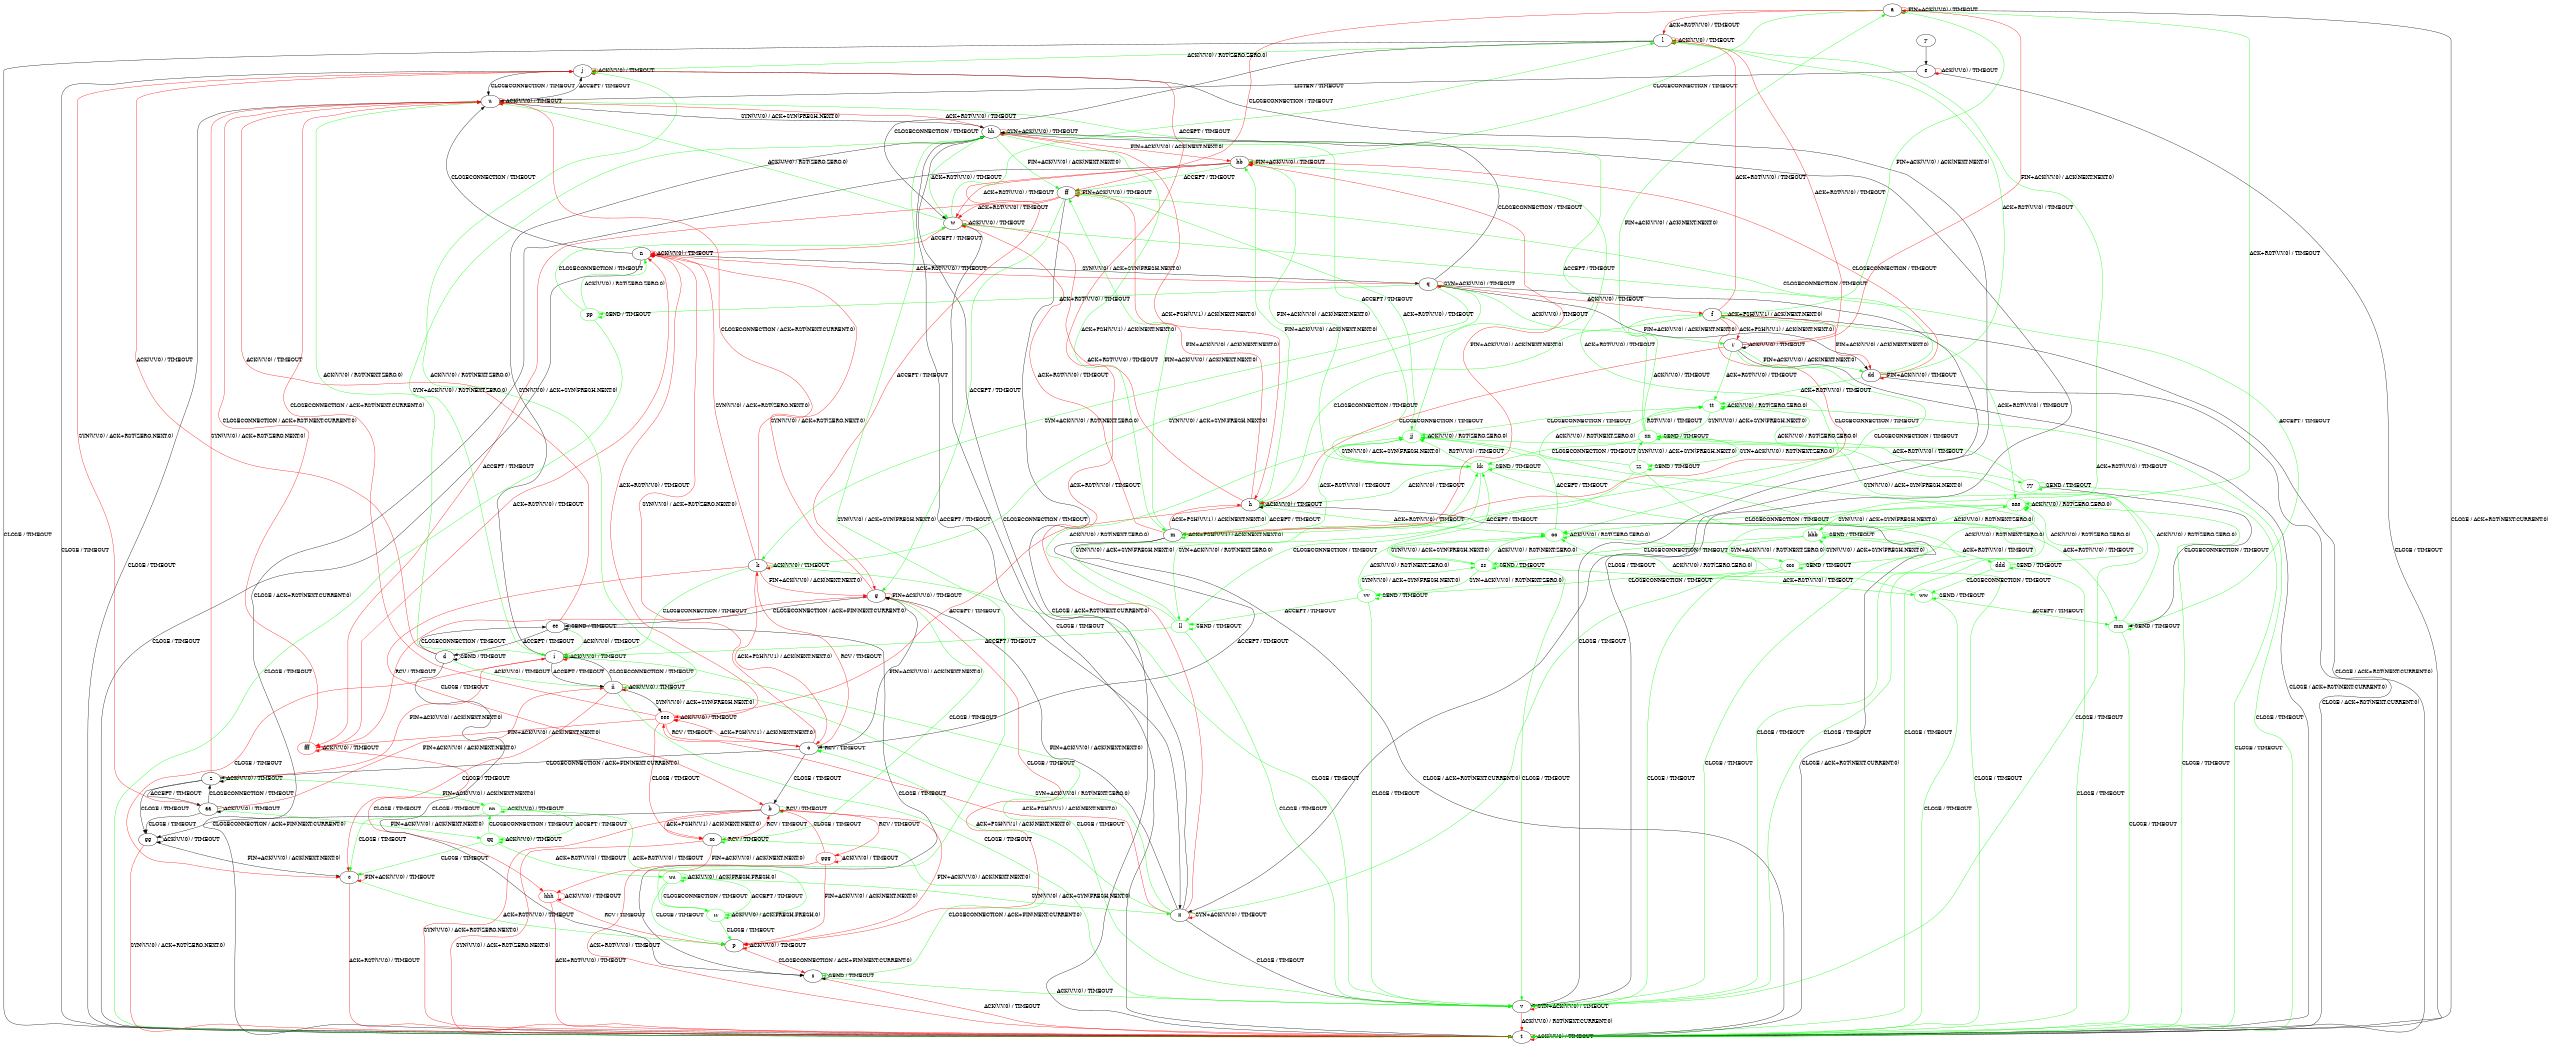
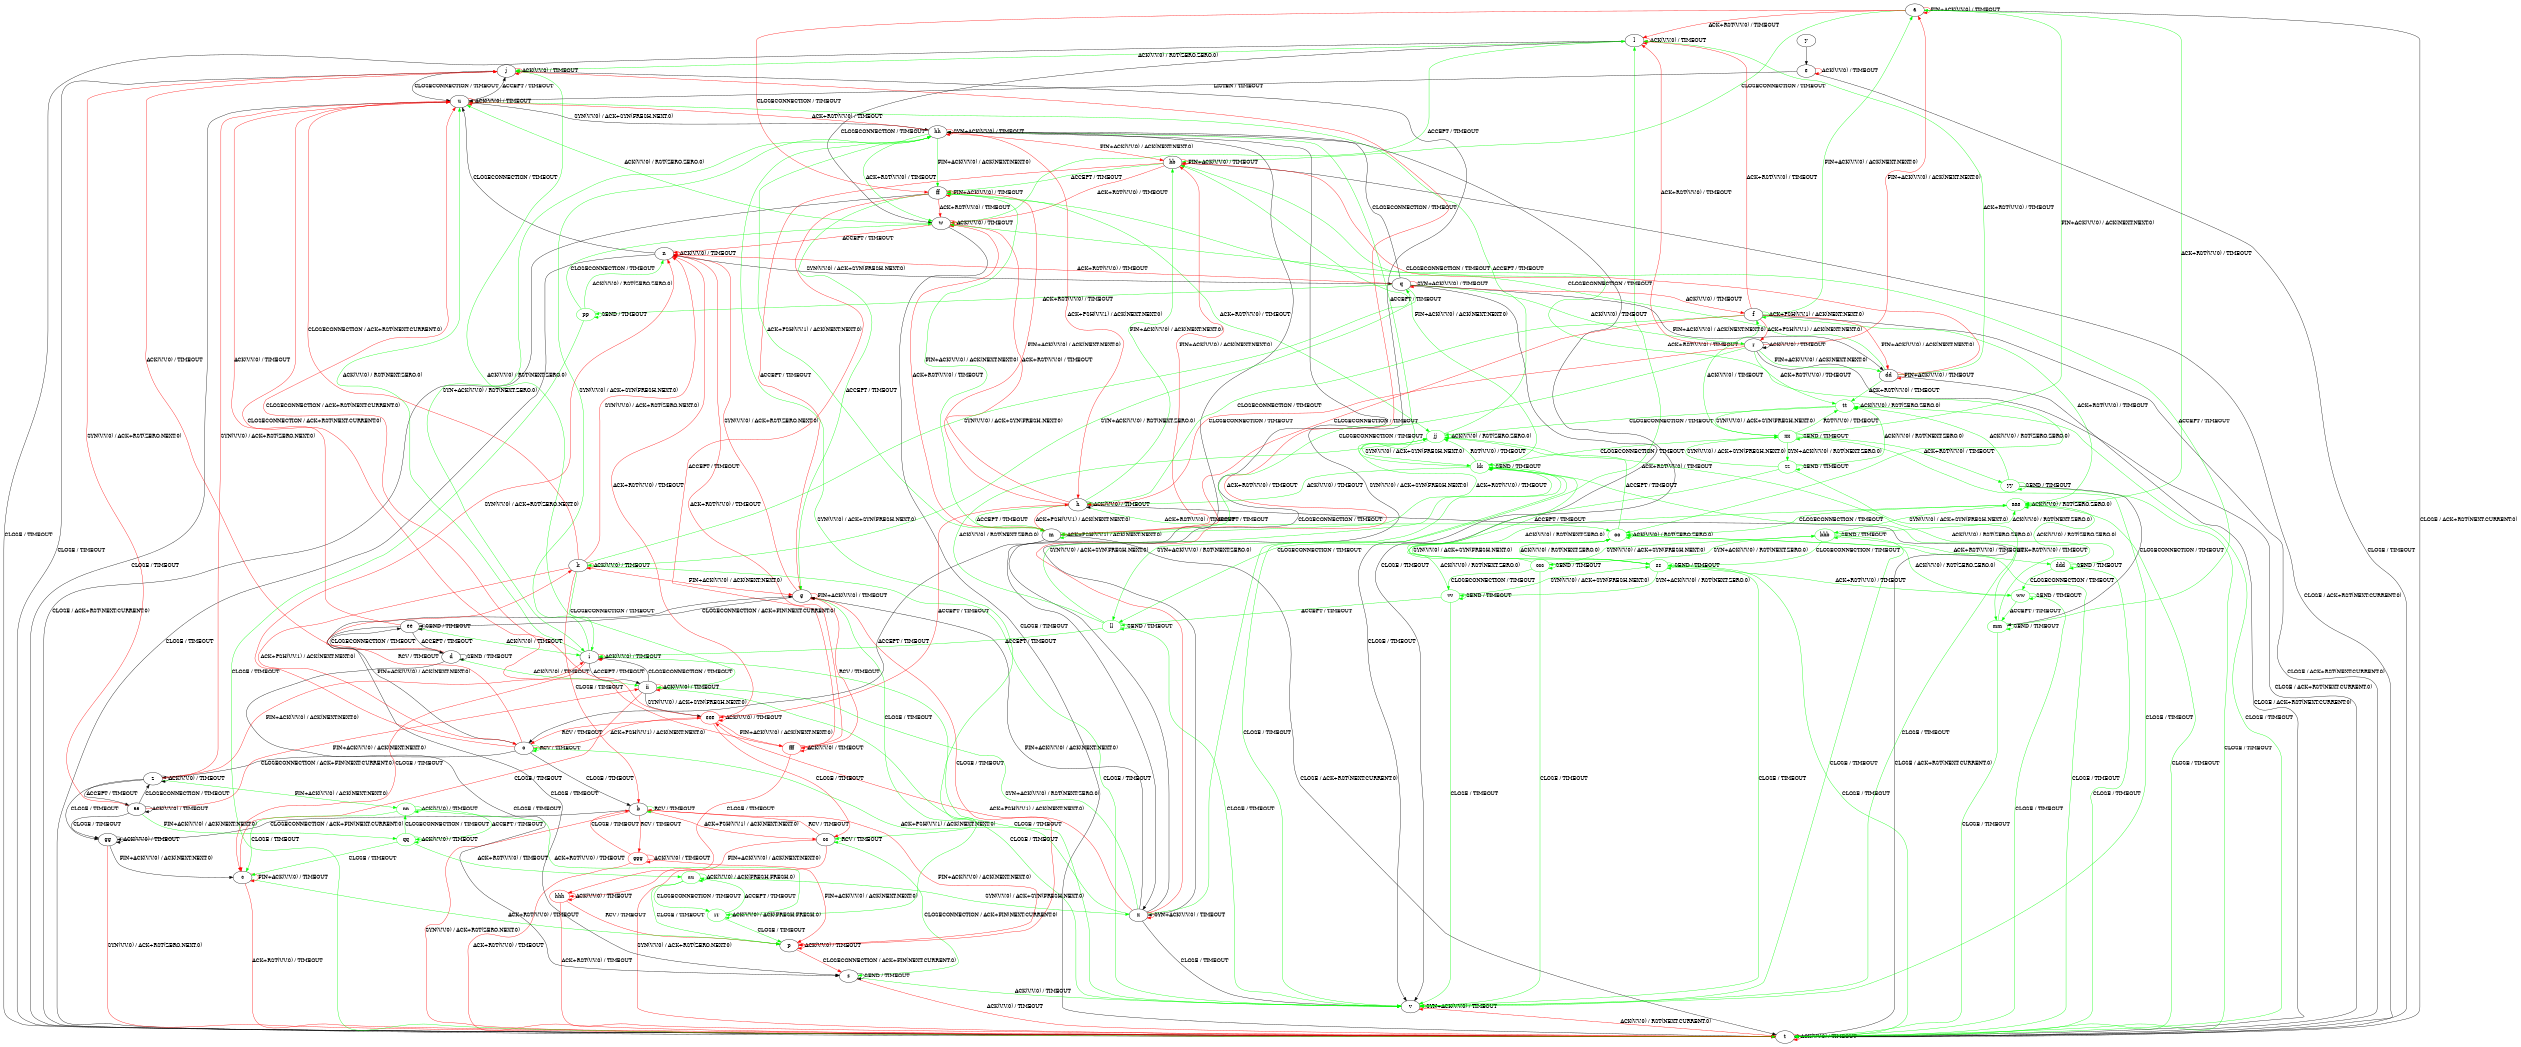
edge "i" -> "hh": color black -> green
edge "jj" -> "t": now "ss" -> "t"
